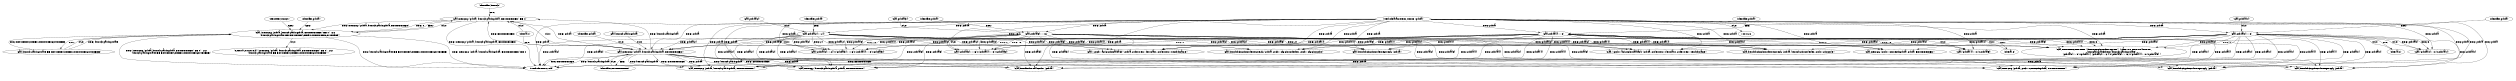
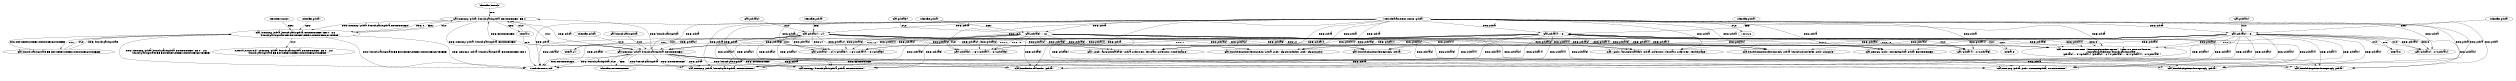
edge "(Call,memcmp (p_bda, btm_cb.pairing_bda, BD_ADDR_LEN) == 0)" -> "(Literal,0)": added, label "CFG:"
edge "(Call,p_bda[3]<<16)" -> "(Call,memcpy (p_cb->connecting_bda, p_bda, BD_ADDR_LEN))": added, label "DDG: p_bda[3]"
node "(Literal,24)": added
